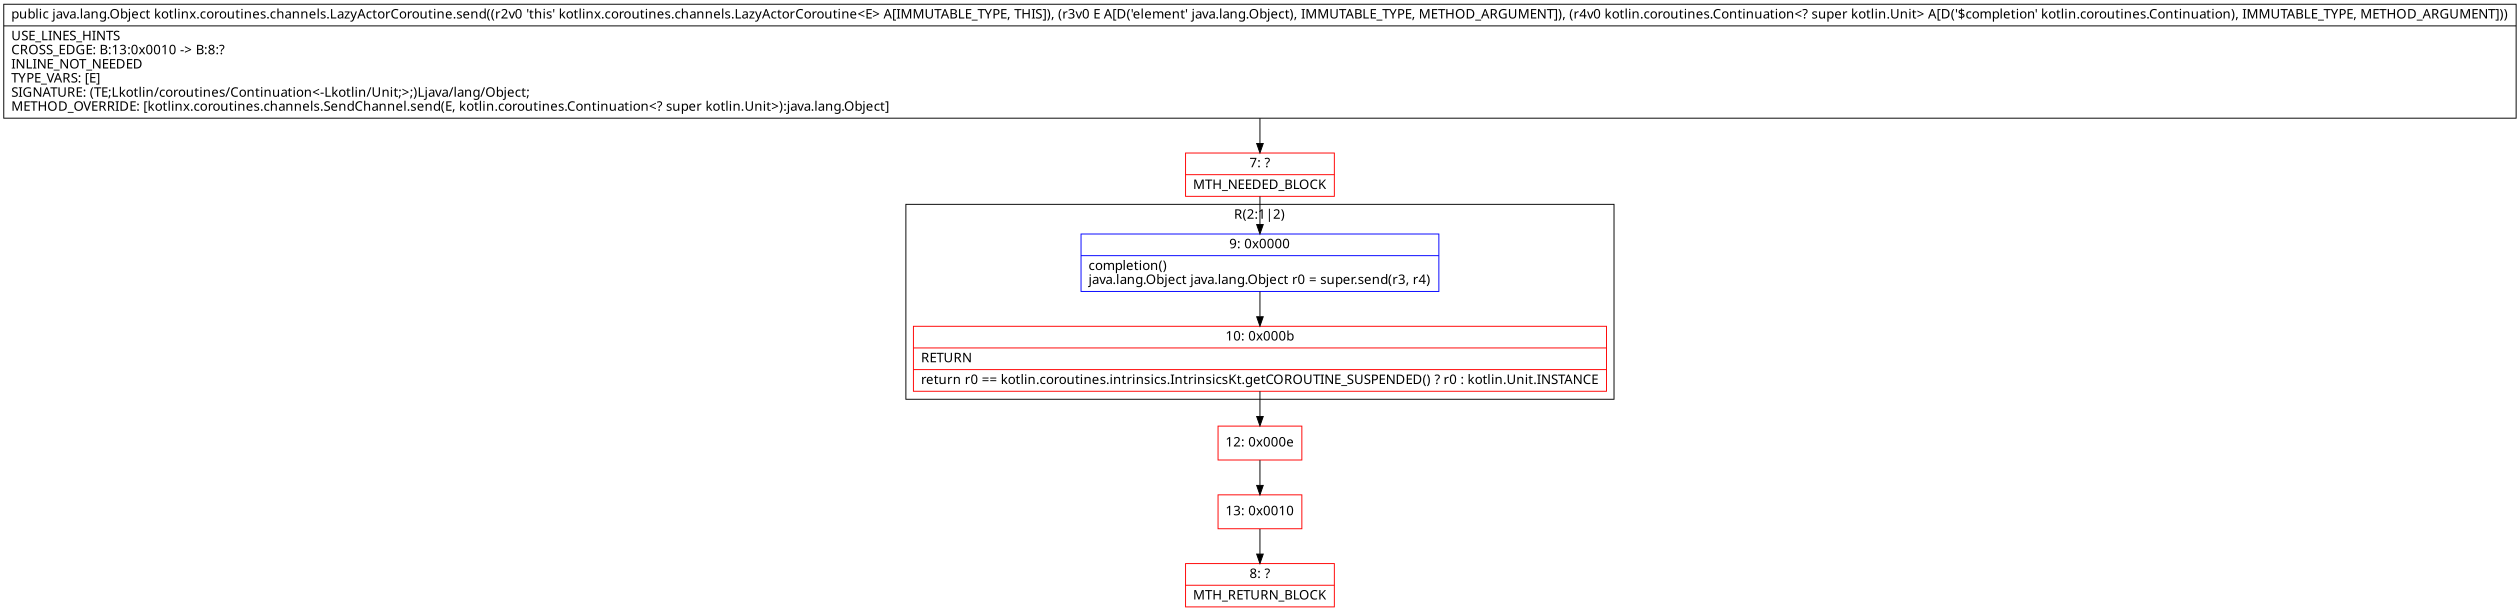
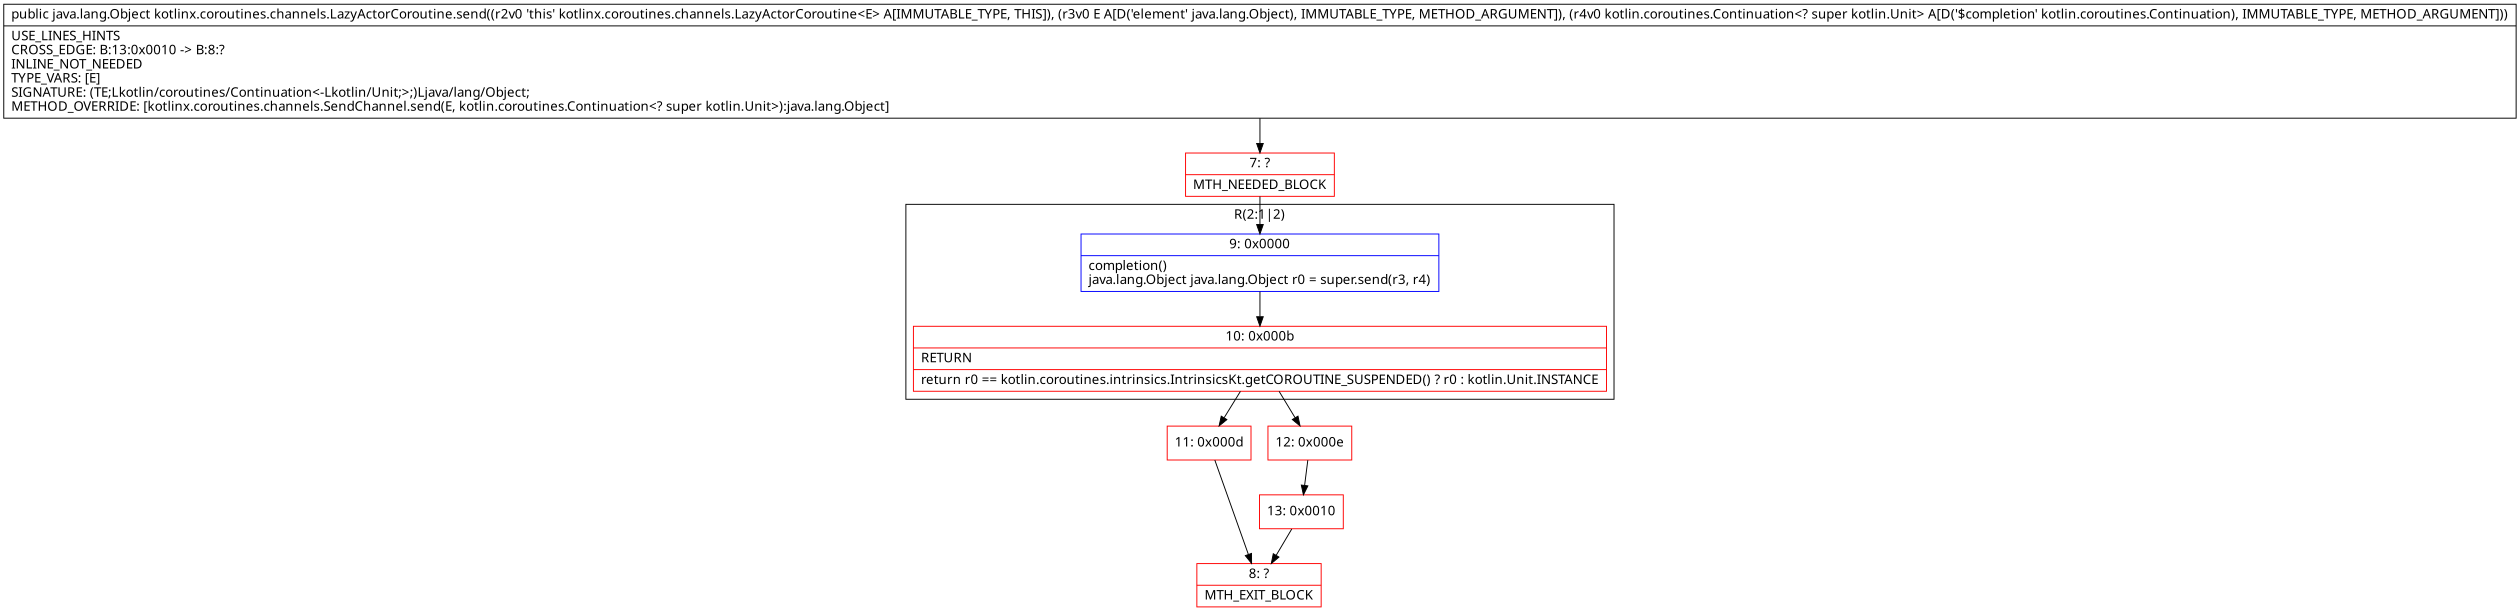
node "11: 0x000d": added
node "8: ?": text "MTH_RETURN_BLOCK" -> "MTH_EXIT_BLOCK"
